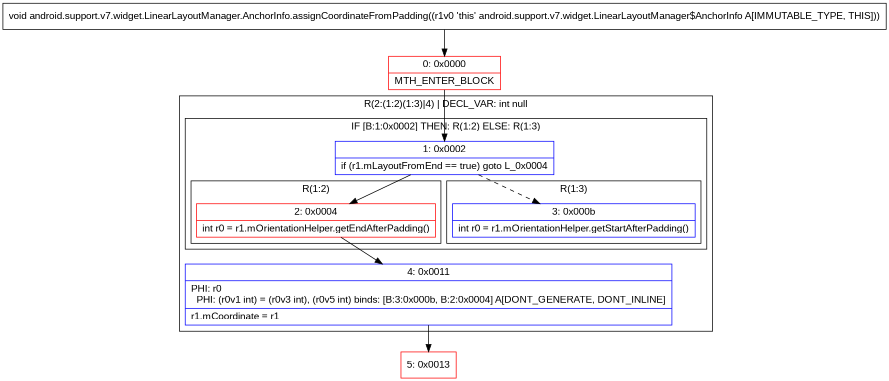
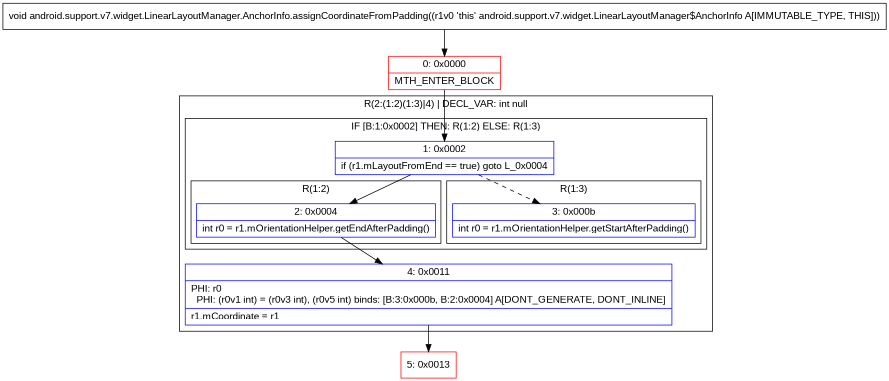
node "2: 0x0004": color red -> blue
